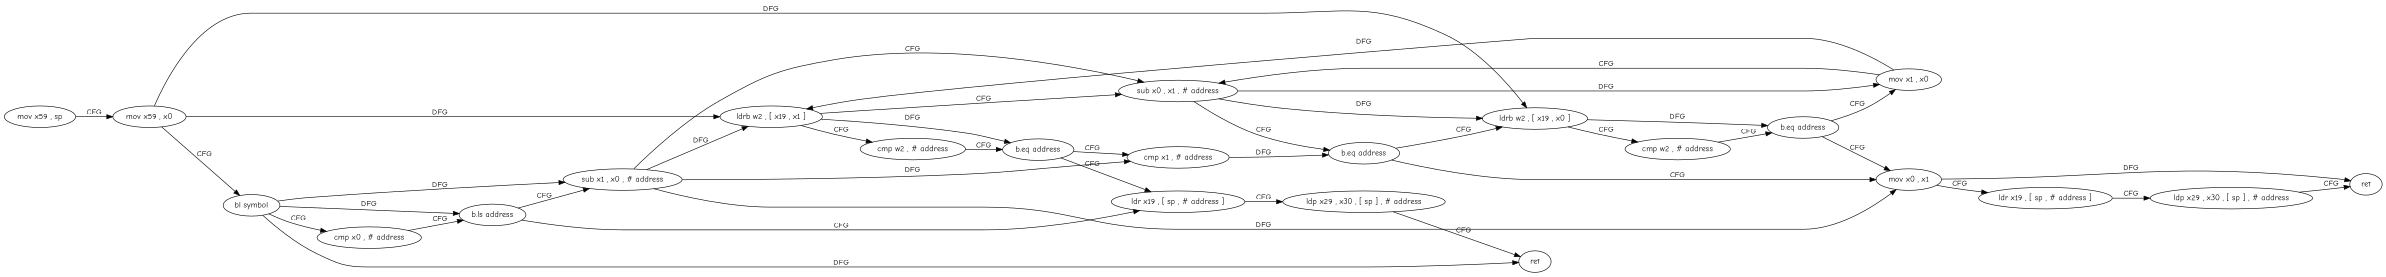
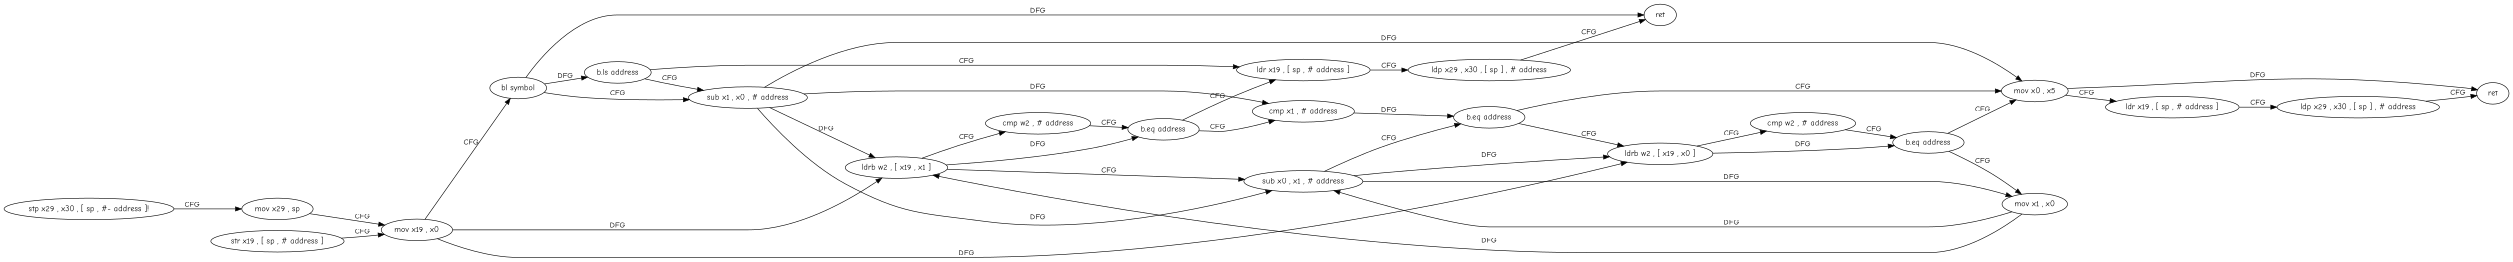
edge "sub x1 , x0 , # address" -> "sub x0 , x1 , # address": label "CFG" -> "DFG"
edge "mov x1 , x0" -> "sub x0 , x1 , # address": label "CFG" -> "DFG"
node "mov x59 , sp": label "mov x59 , sp" -> "mov x29 , sp"
node "mov x59 , x0": label "mov x59 , x0" -> "mov x19 , x0"
node "mov x0 , x1": label "mov x0 , x1" -> "mov x0 , x5"
edge "bl symbol" -> "sub x1 , x0 , # address": label "DFG" -> "CFG"
node "stp x29 , x30 , [ sp , #- address ]!": added
node "cmp x0 , # address": removed
node "str x19 , [ sp , # address ]": added
